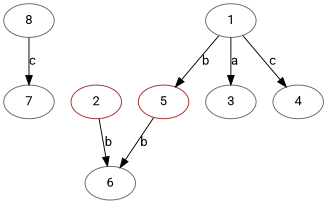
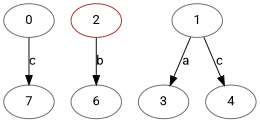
node "8": label "8" -> "0"
node "5": removed
